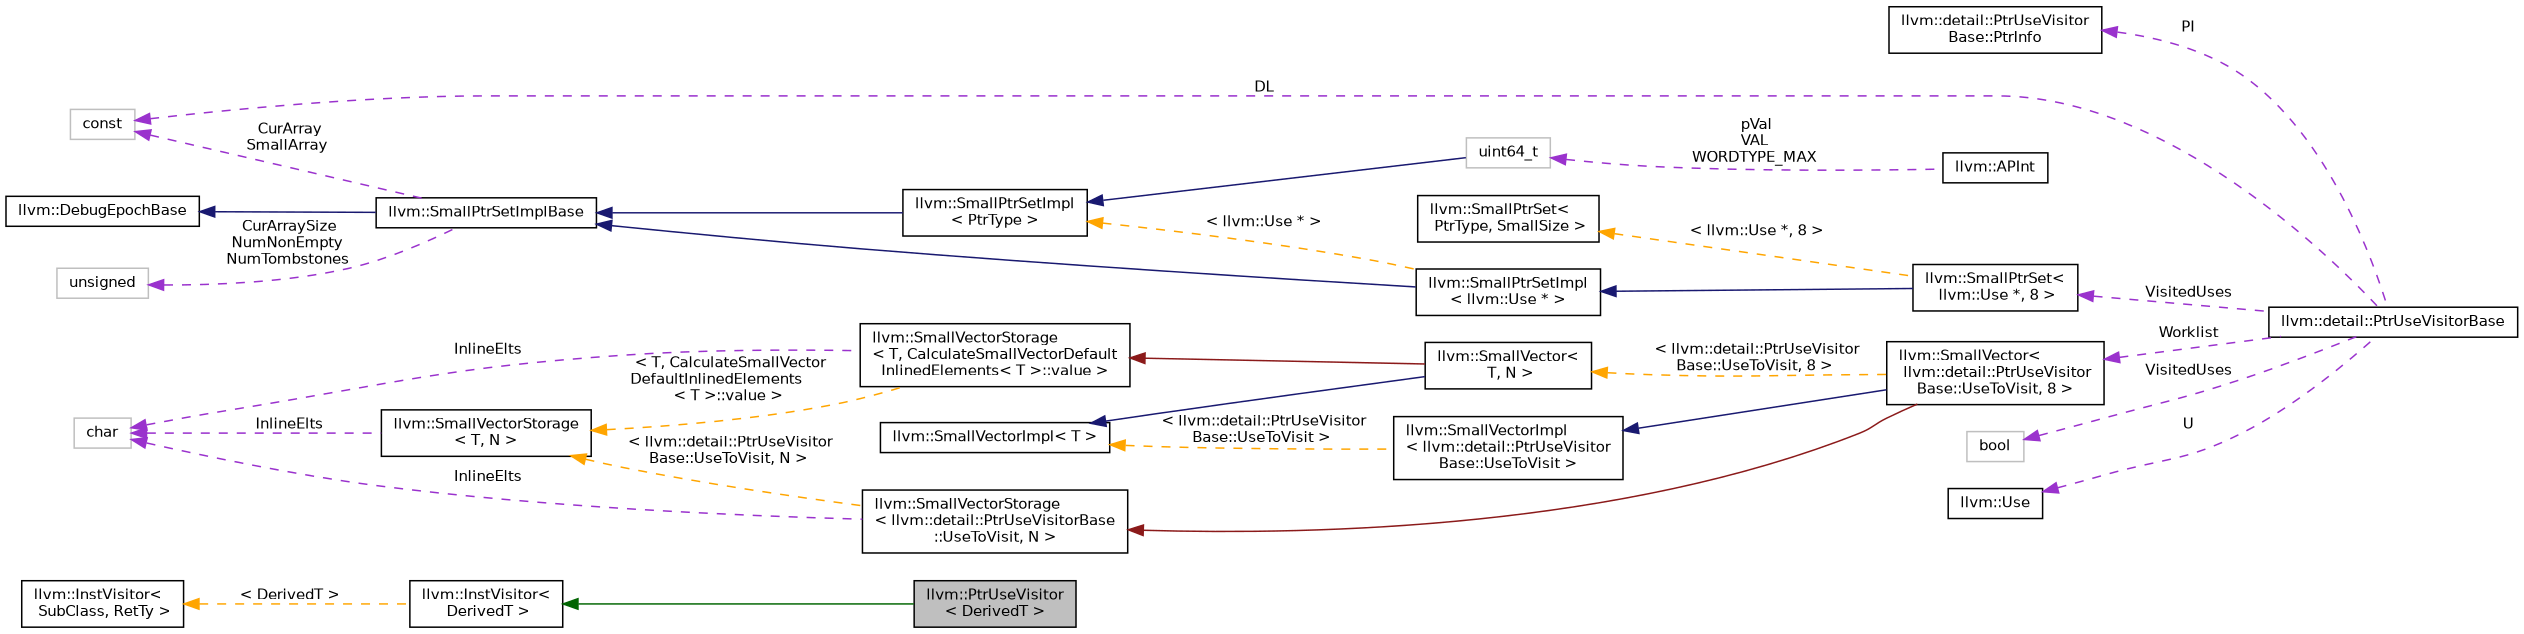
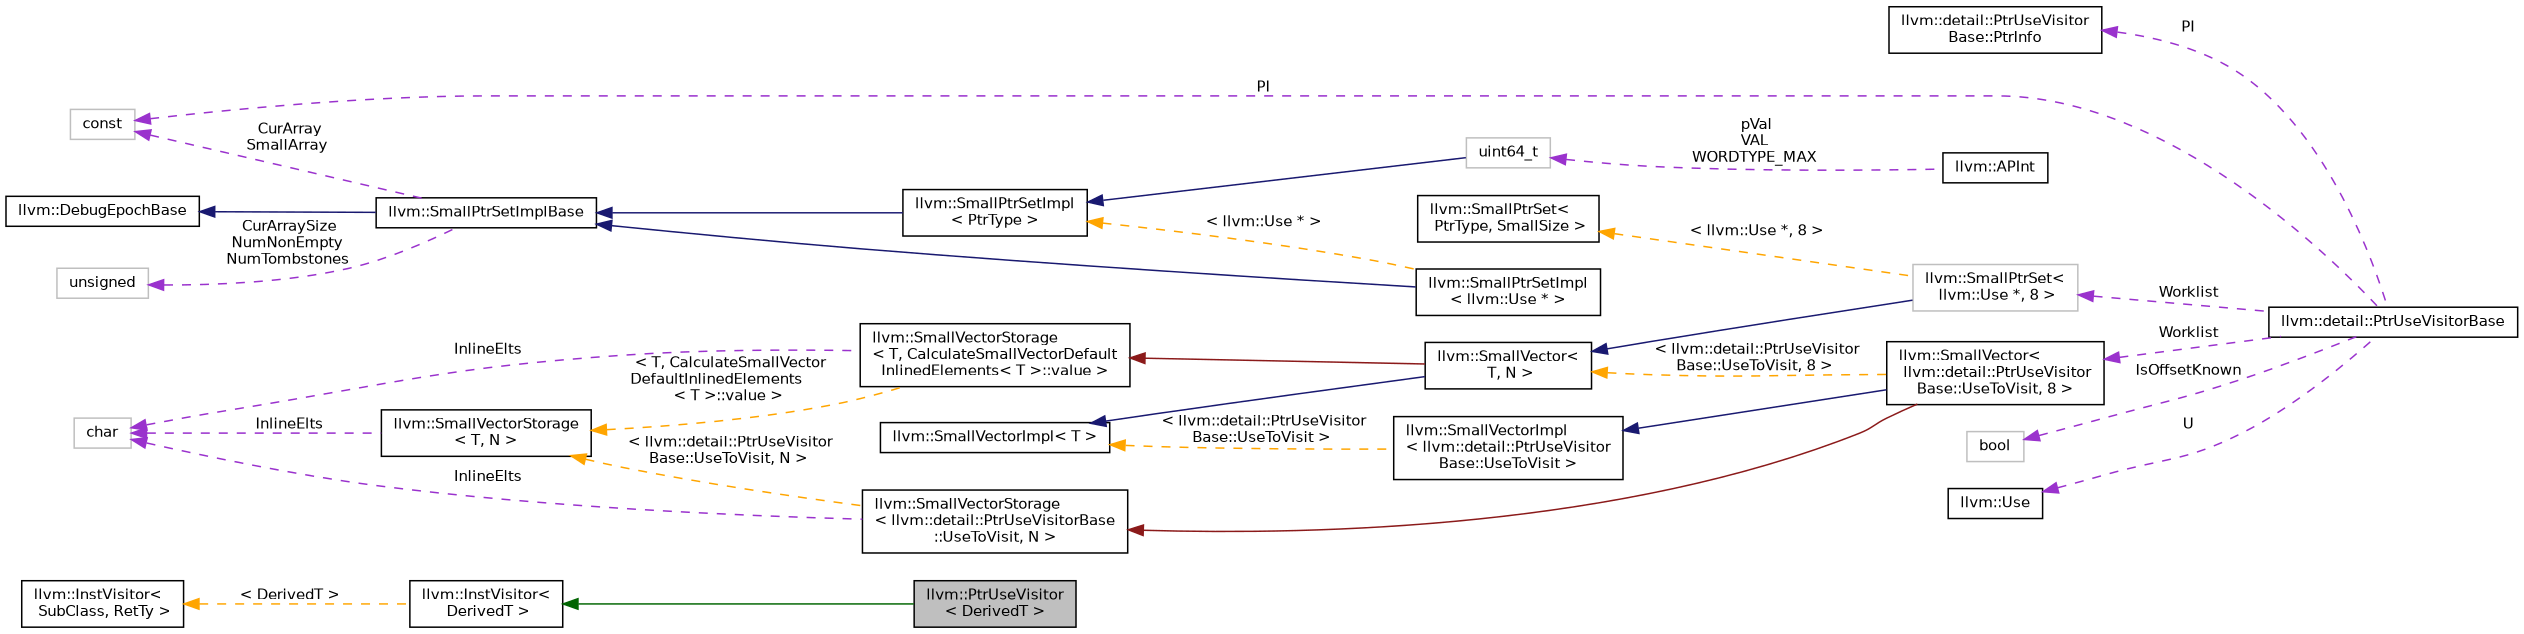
edge "llvm::detail::PtrUseVisitorBase" -> "const": label " DL" -> " PI"
node "llvm::SmallPtrSet< llvm::Use *, 8 >": color black -> grey75
edge "llvm::SmallPtrSet< llvm::Use *, 8 >" -> "llvm::SmallPtrSetImpl < llvm::Use * >": now "llvm::SmallPtrSet< llvm::Use *, 8 >" -> "llvm::SmallVector< T, N >"
edge "llvm::detail::PtrUseVisitorBase" -> "llvm::SmallPtrSet< llvm::Use *, 8 >": label " VisitedUses" -> " Worklist"
edge "llvm::detail::PtrUseVisitorBase" -> "bool": label " VisitedUses" -> " IsOffsetKnown"
